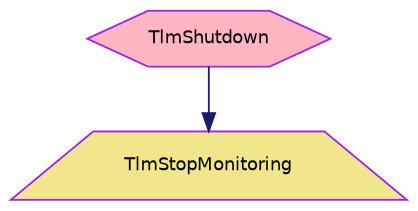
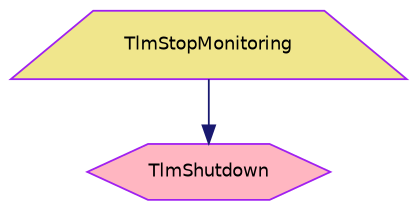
edge "TlmShutdown" -> "TlmStopMonitoring": reversed
